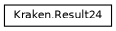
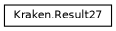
node "Kraken.Result24": label "Kraken.Result24" -> "Kraken.Result27"
